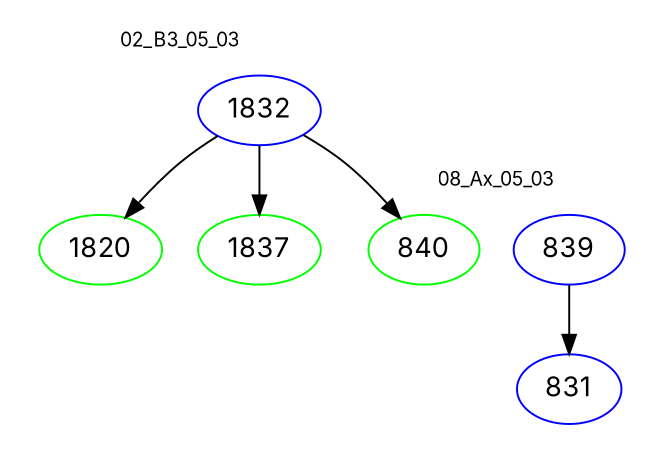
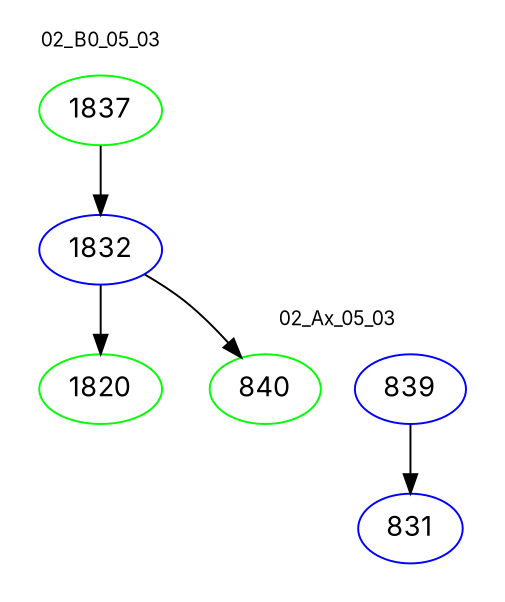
cluster "02_B3_05_03": label "02_B3_05_03" -> "02_B0_05_03"
edge "1832" -> "1837": reversed
cluster "08_Ax_05_03": label "08_Ax_05_03" -> "02_Ax_05_03"
